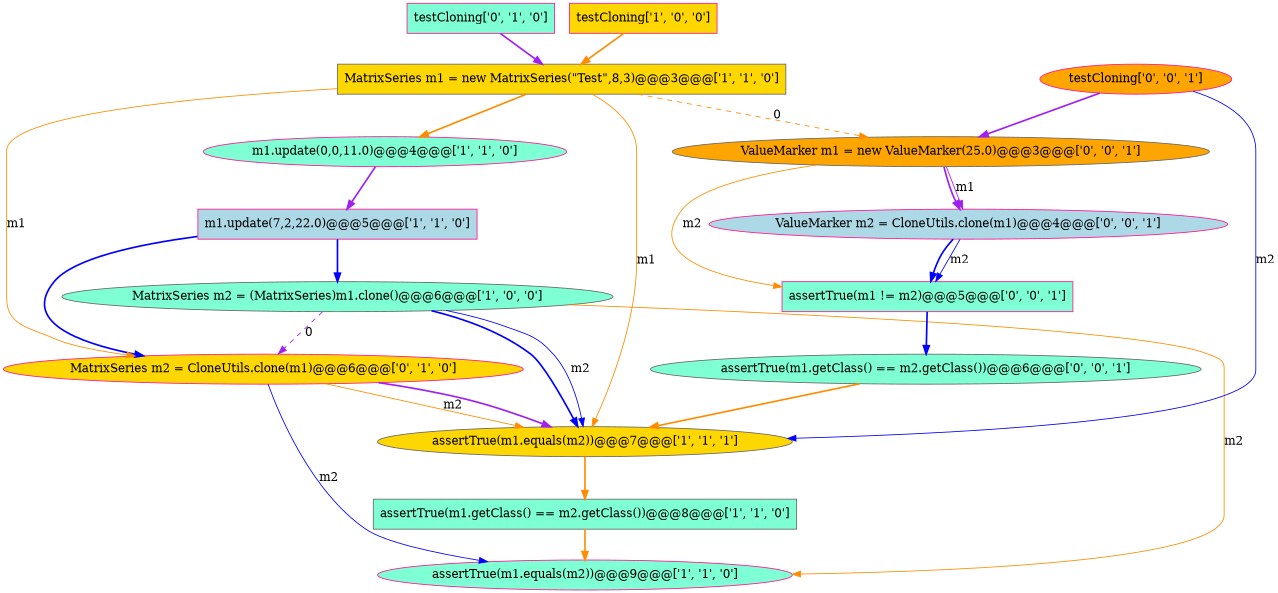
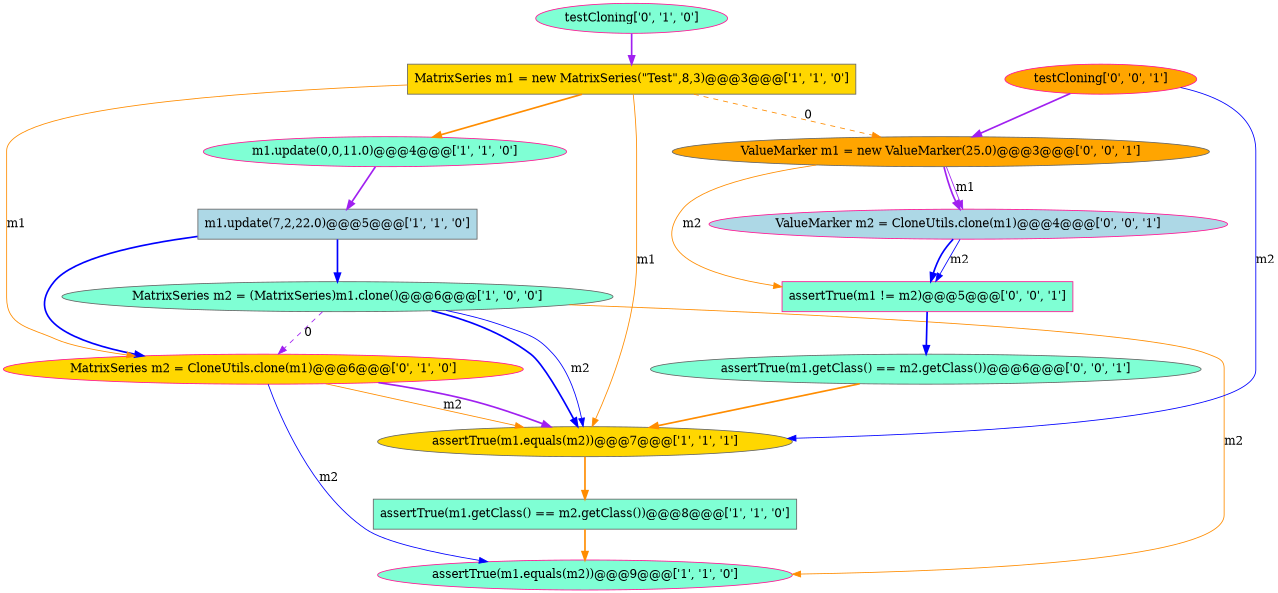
node "testCloning['0', '1', '0']": shape box -> ellipse
node "testCloning['1', '0', '0']": removed
node "m1.update(7,2,22.0)@@@5@@@['1', '1', '0']": color deeppink -> gray40
